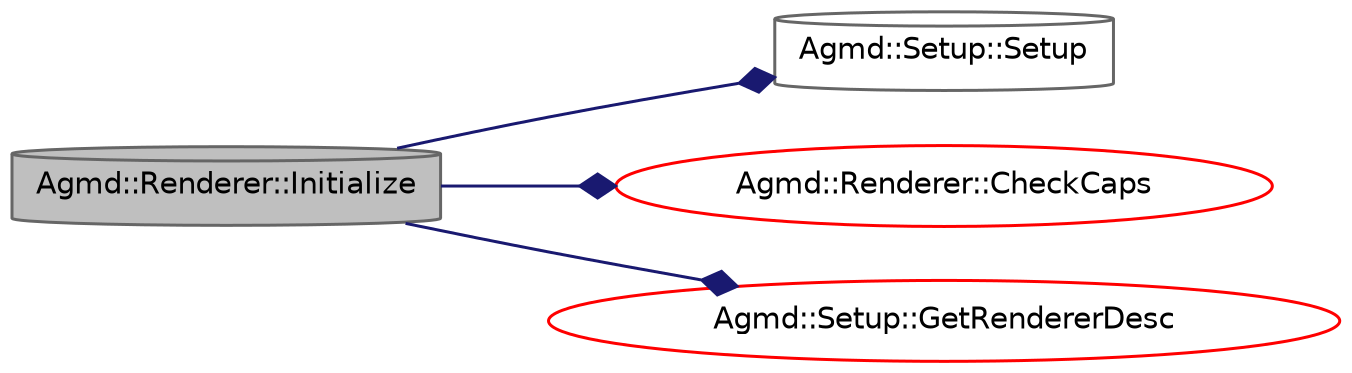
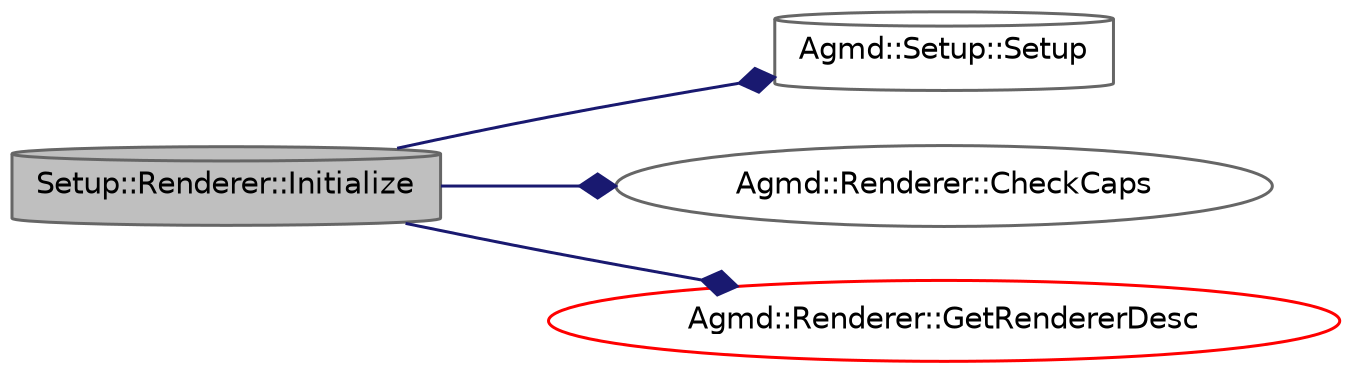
node "Agmd::Renderer::Initialize": label "Agmd::Renderer::Initialize" -> "Setup::Renderer::Initialize"
node "Agmd::Renderer::CheckCaps": color red -> gray40
node "Agmd::Setup::GetRendererDesc": label "Agmd::Setup::GetRendererDesc" -> "Agmd::Renderer::GetRendererDesc"
